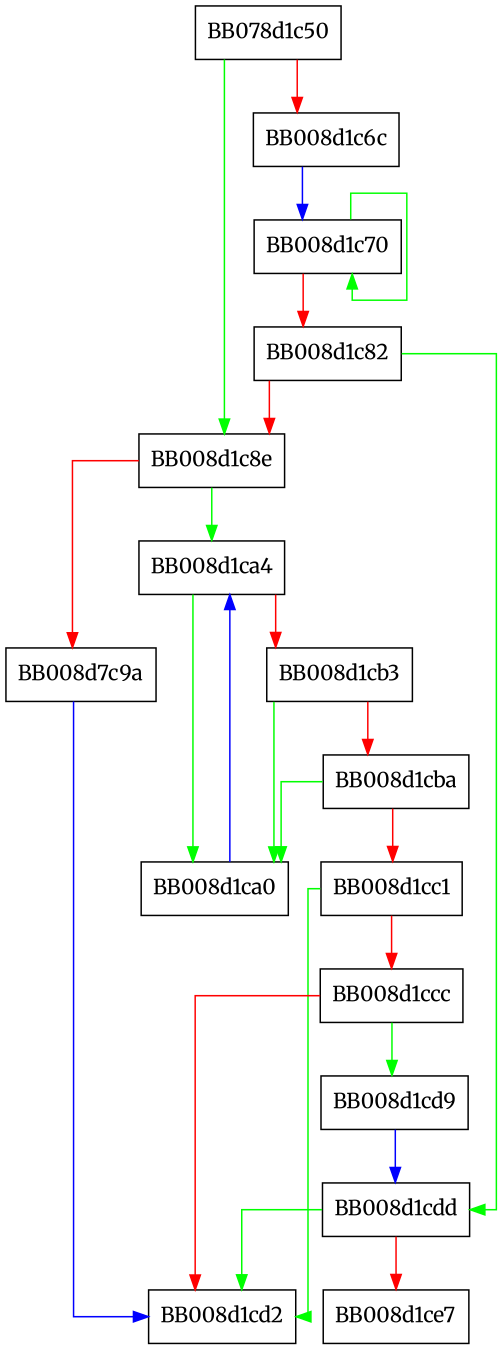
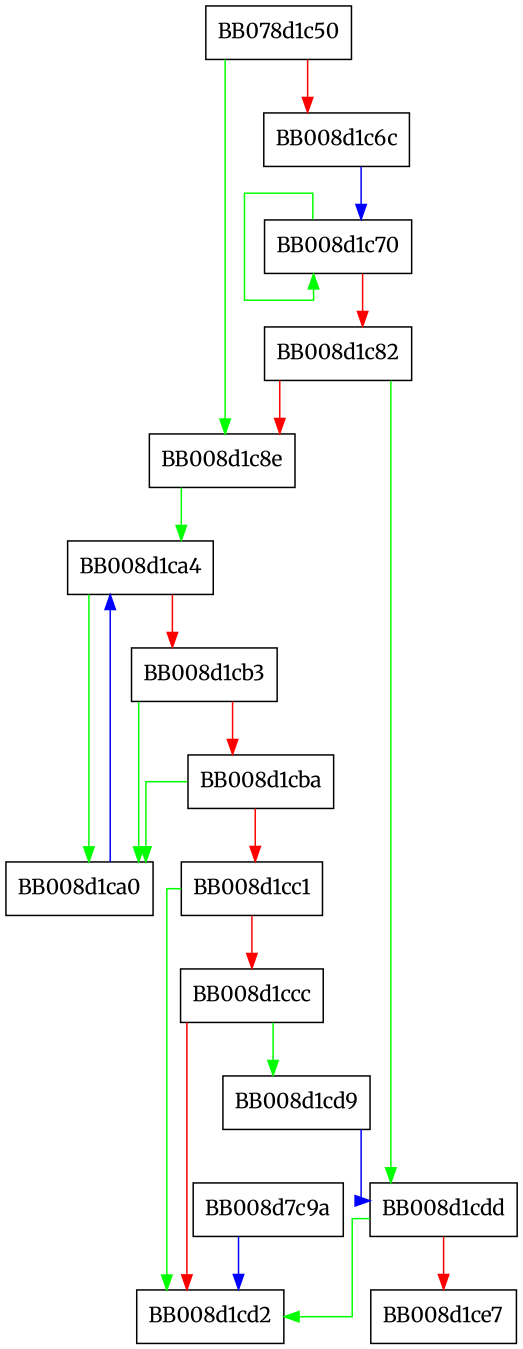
edge "BB008d1c8e" -> "BB008d7c9a": removed
